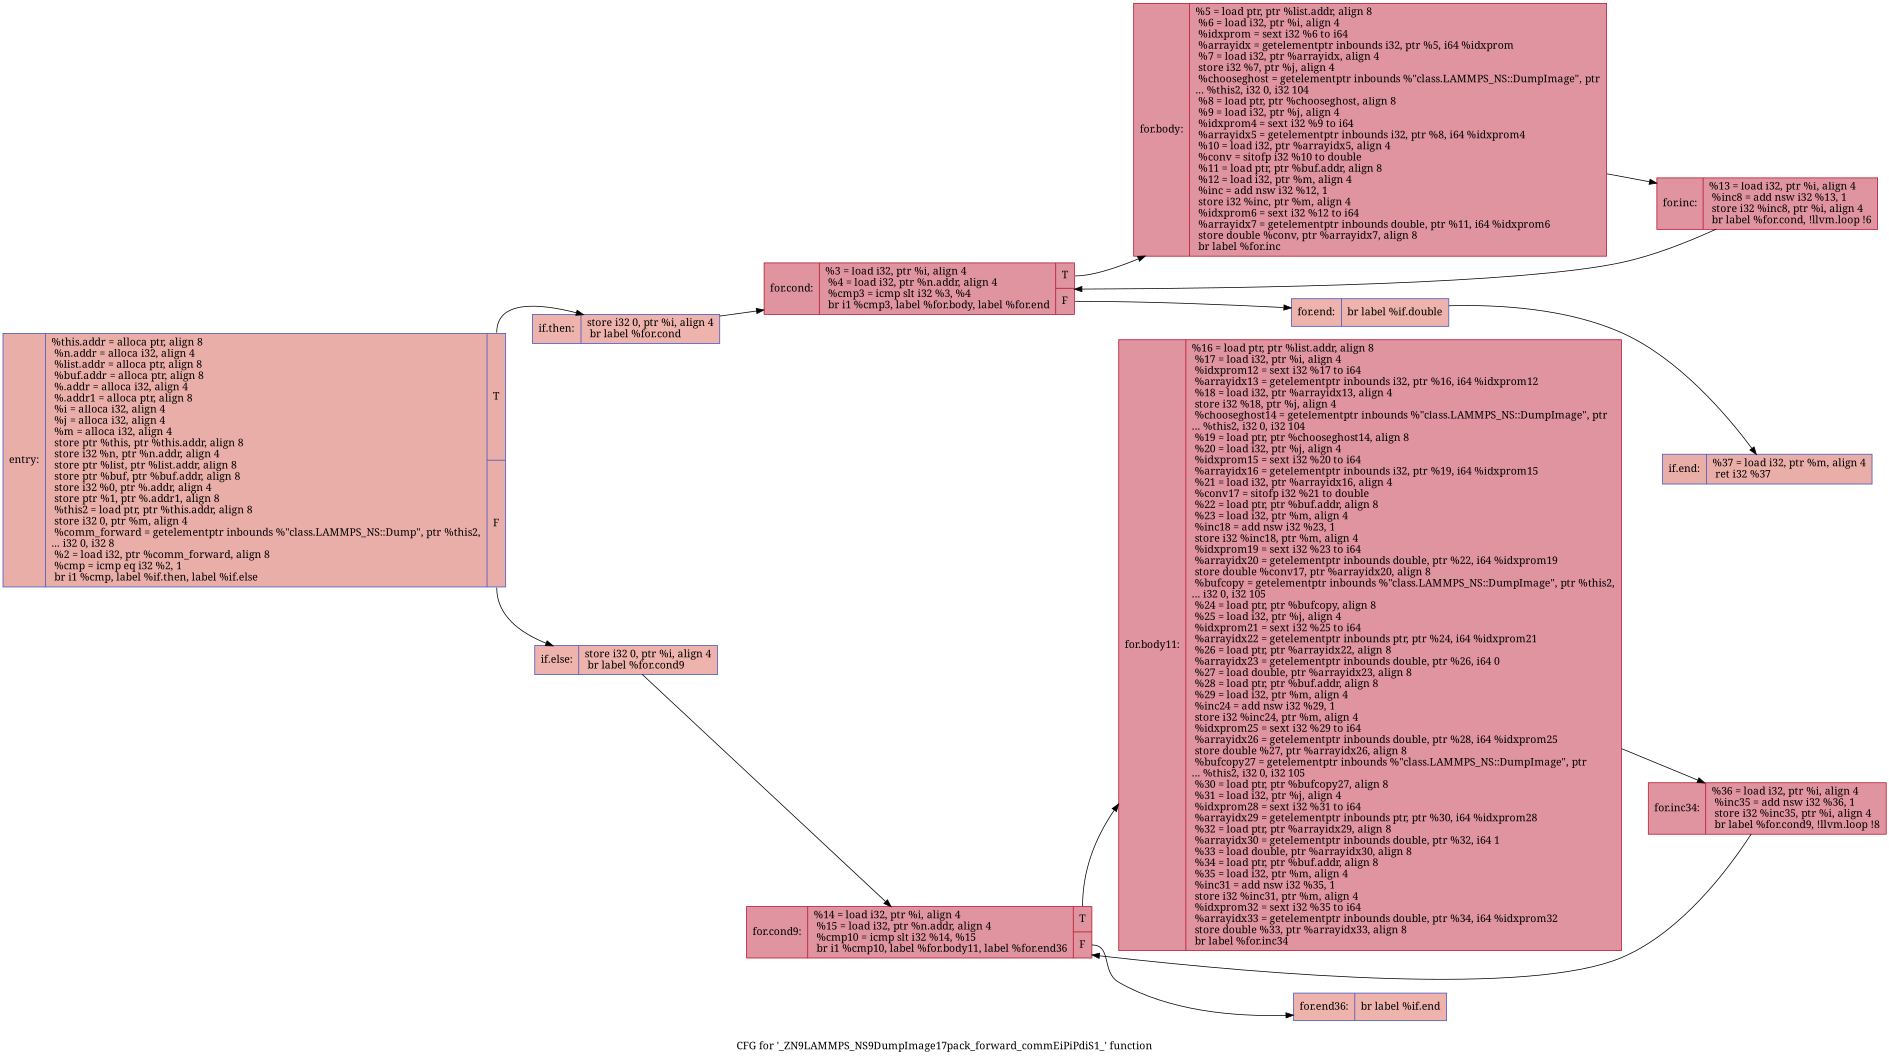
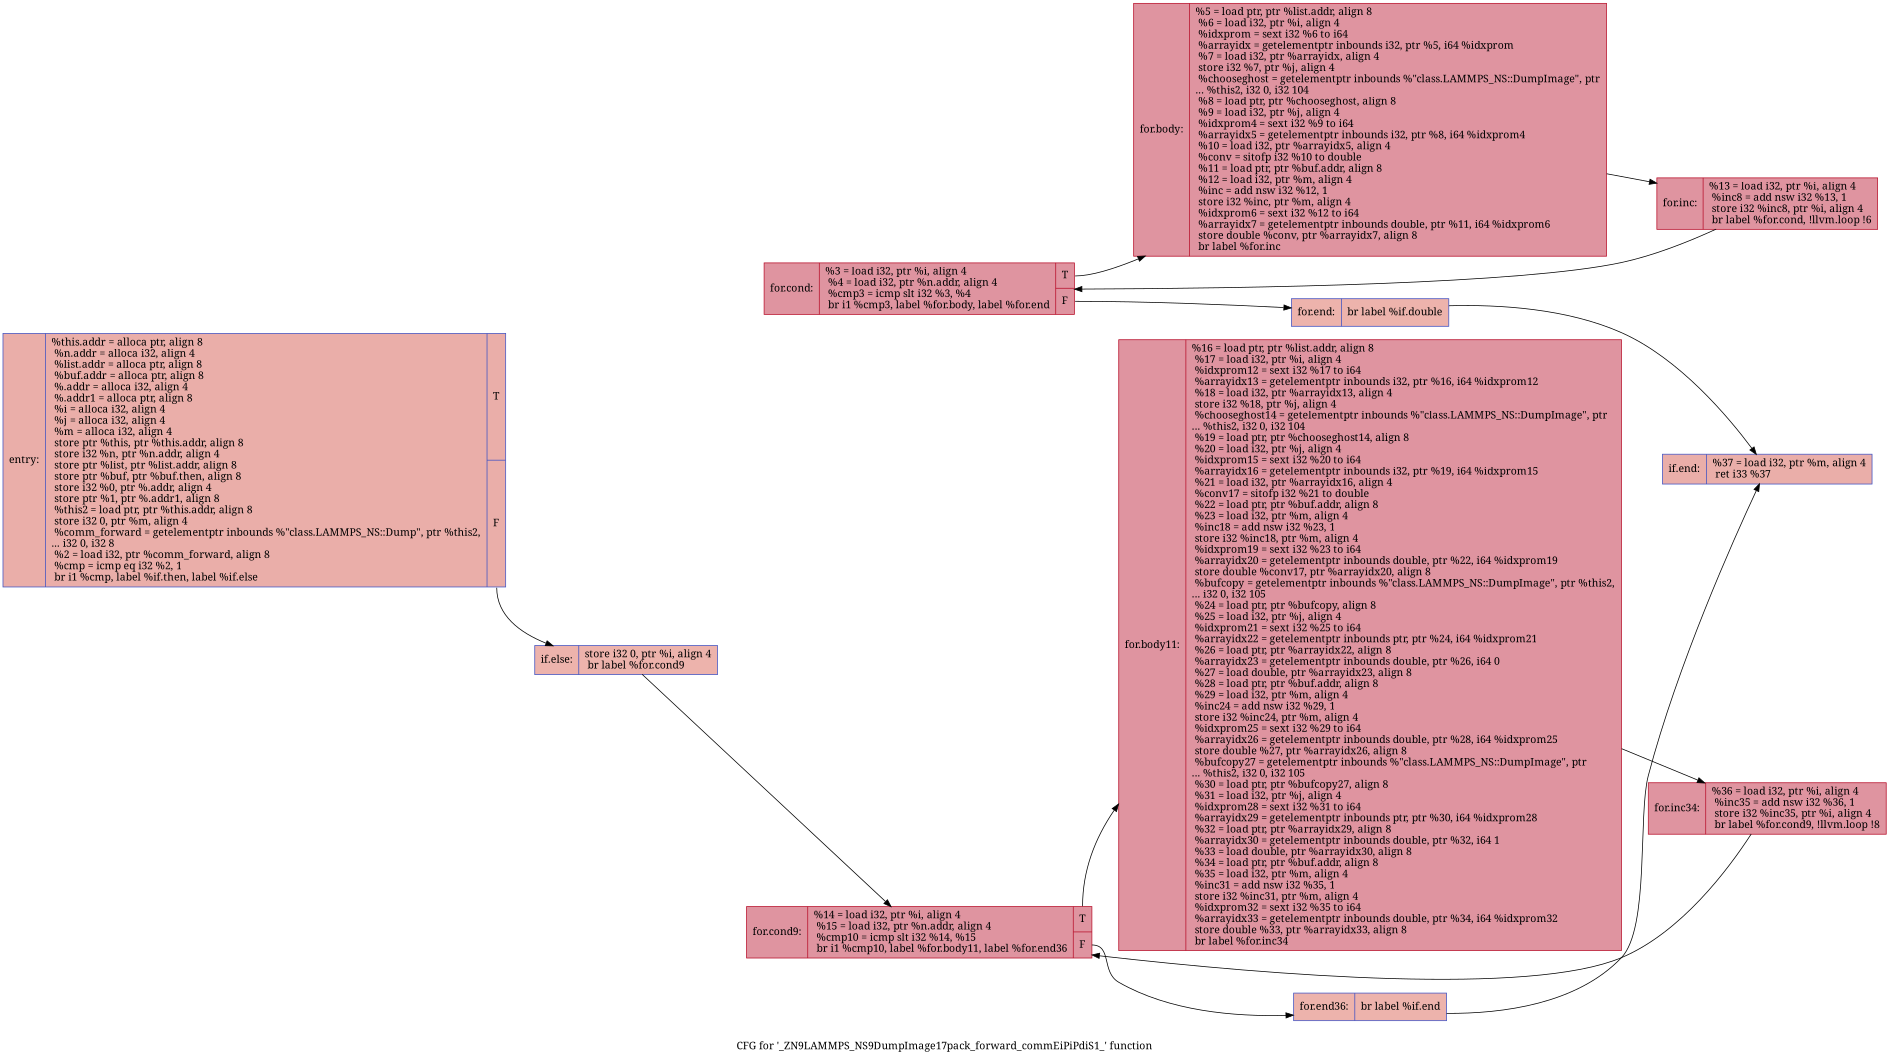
node "if.then:": removed
node "if.end:": text "ret i32 %37" -> "ret i33 %37"
node "entry:": text "store ptr %buf, ptr %buf.addr, align 8" -> "store ptr %buf, ptr %buf.then, align 8"
edge "for.end36:" -> "if.end:": added
